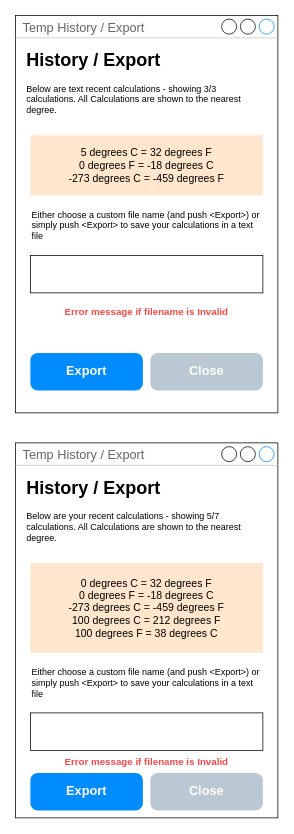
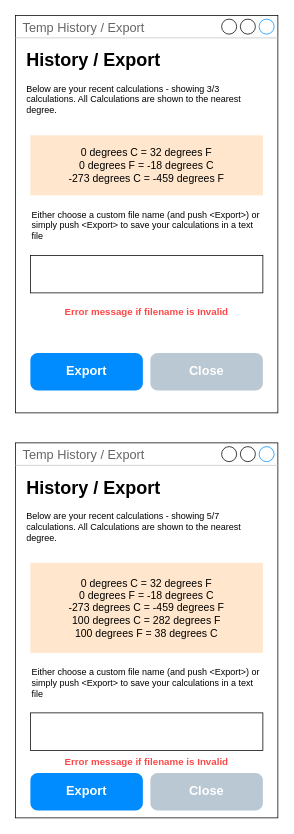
node "History / ExportBelow are text recent calculations - showing 3/3 calculations. All Calculations are shown to the nearest degree.": label "History / ExportBelow are text recent calculations - showing 3/3 calculations. All Calculations are shown to the nearest degree." -> "History / ExportBelow are your recent calculations - showing 3/3 calculations. All Calculations are shown to the nearest degree."
node "5 degrees C = 32 degrees F 0 degrees F = -18 degrees C -273 degrees C = -459 degrees F": label "5 degrees C = 32 degrees F 0 degrees F = -18 degrees C -273 degrees C = -459 degrees F" -> "0 degrees C = 32 degrees F 0 degrees F = -18 degrees C -273 degrees C = -459 degrees F"
node "0 degrees C = 32 degrees F 0 degrees F = -18 degrees C -273 degrees C = -459 degrees F 100 degrees C = 212 degrees F 100 degrees F = 38 degrees C": label "0 degrees C = 32 degrees F 0 degrees F = -18 degrees C -273 degrees C = -459 degrees F 100 degrees C = 212 degrees F 100 degrees F = 38 degrees C" -> "0 degrees C = 32 degrees F 0 degrees F = -18 degrees C -273 degrees C = -459 degrees F 100 degrees C = 282 degrees F 100 degrees F = 38 degrees C"
